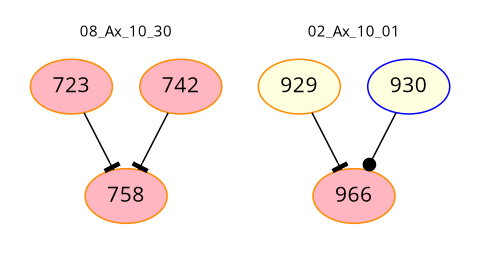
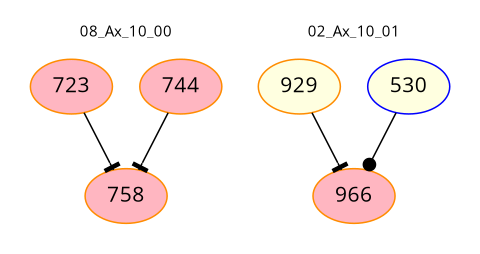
cluster "08_Ax_10_30": label "08_Ax_10_30" -> "08_Ax_10_00"
node "742": label "742" -> "744"
node "930": label "930" -> "530"
